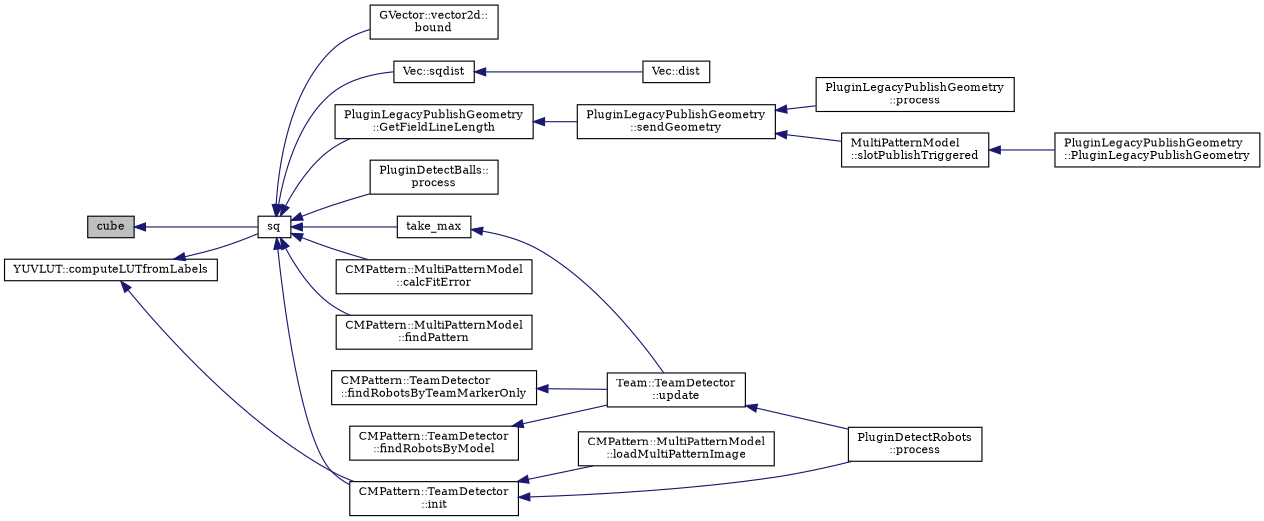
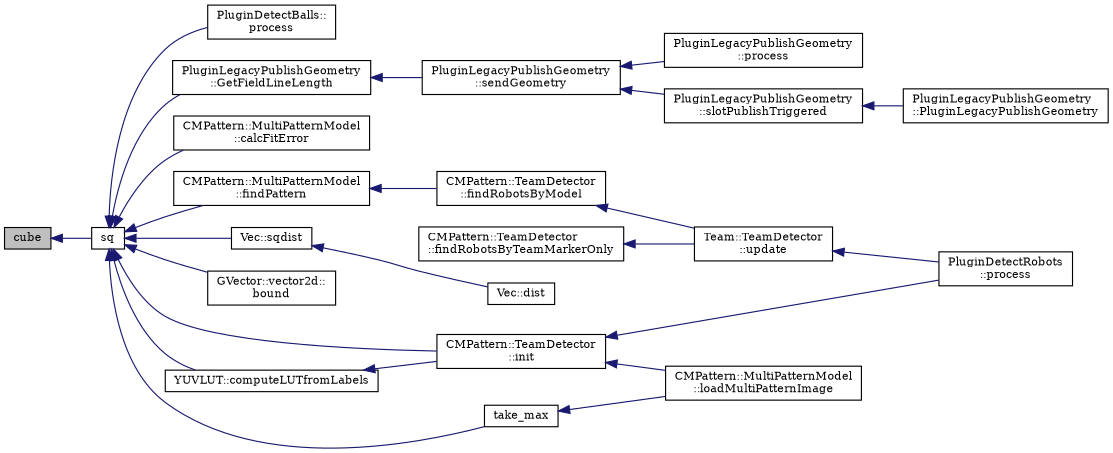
node "MultiPatternModel ::slotPublishTriggered": label "MultiPatternModel ::slotPublishTriggered" -> "PluginLegacyPublishGeometry ::slotPublishTriggered"
edge "CMPattern::TeamDetector ::findRobotsByModel" -> "CMPattern::MultiPatternModel ::findPattern": added
edge "sq" -> "YUVLUT::computeLUTfromLabels": reversed
edge "Team::TeamDetector ::update" -> "take_max": now "CMPattern::MultiPatternModel ::loadMultiPatternImage" -> "take_max"
